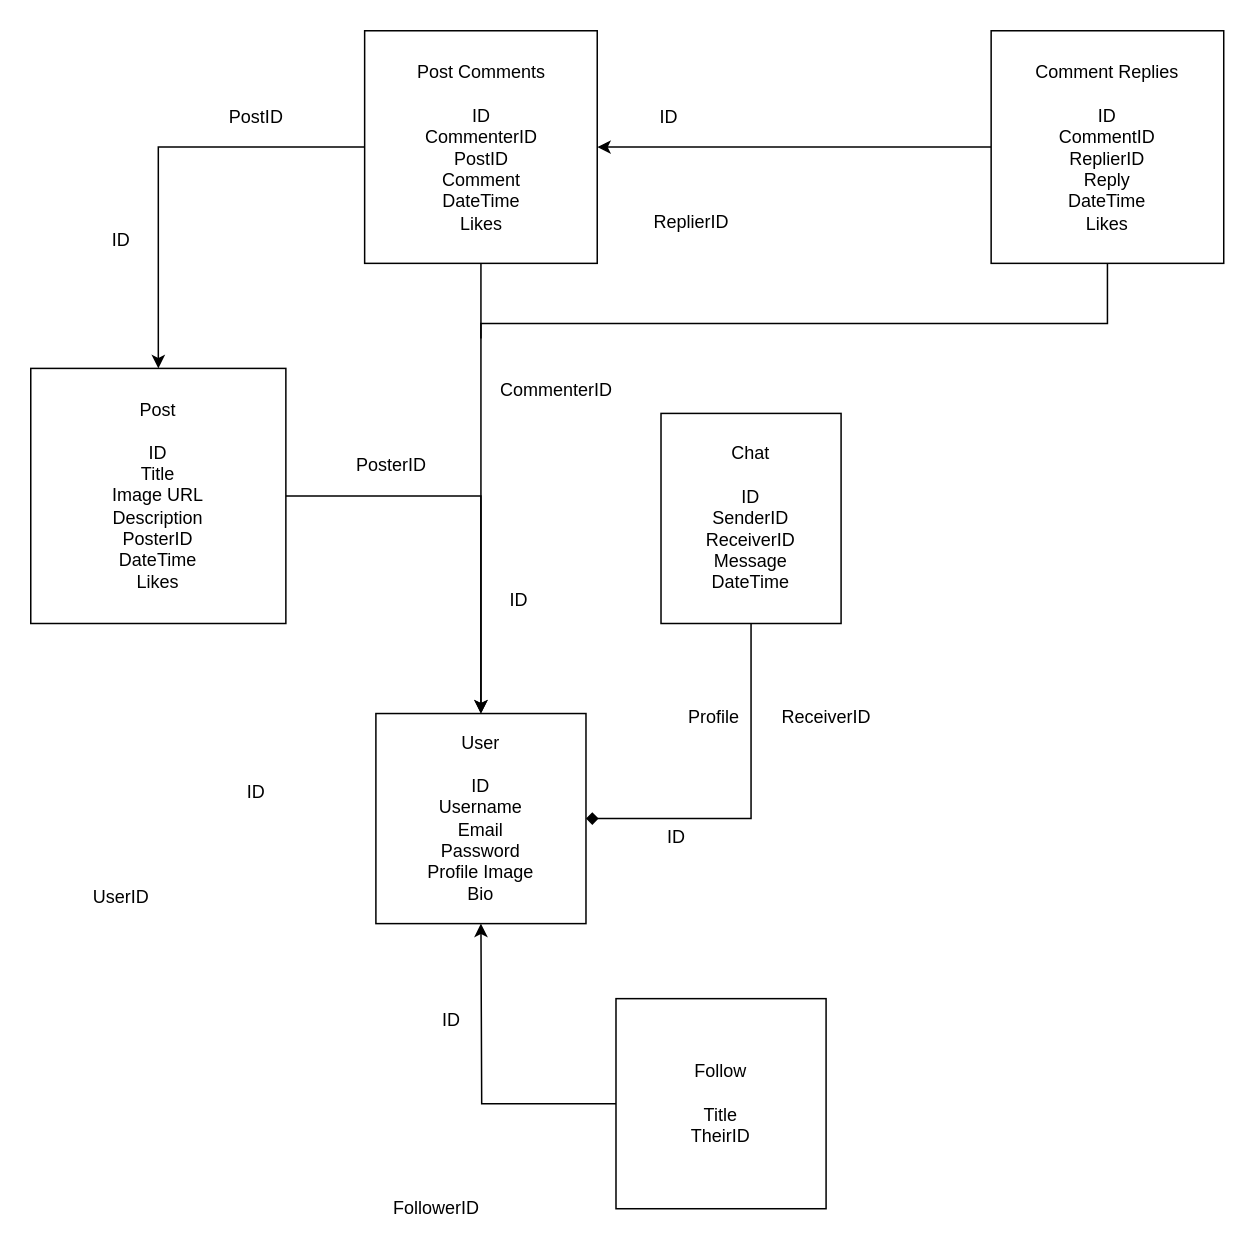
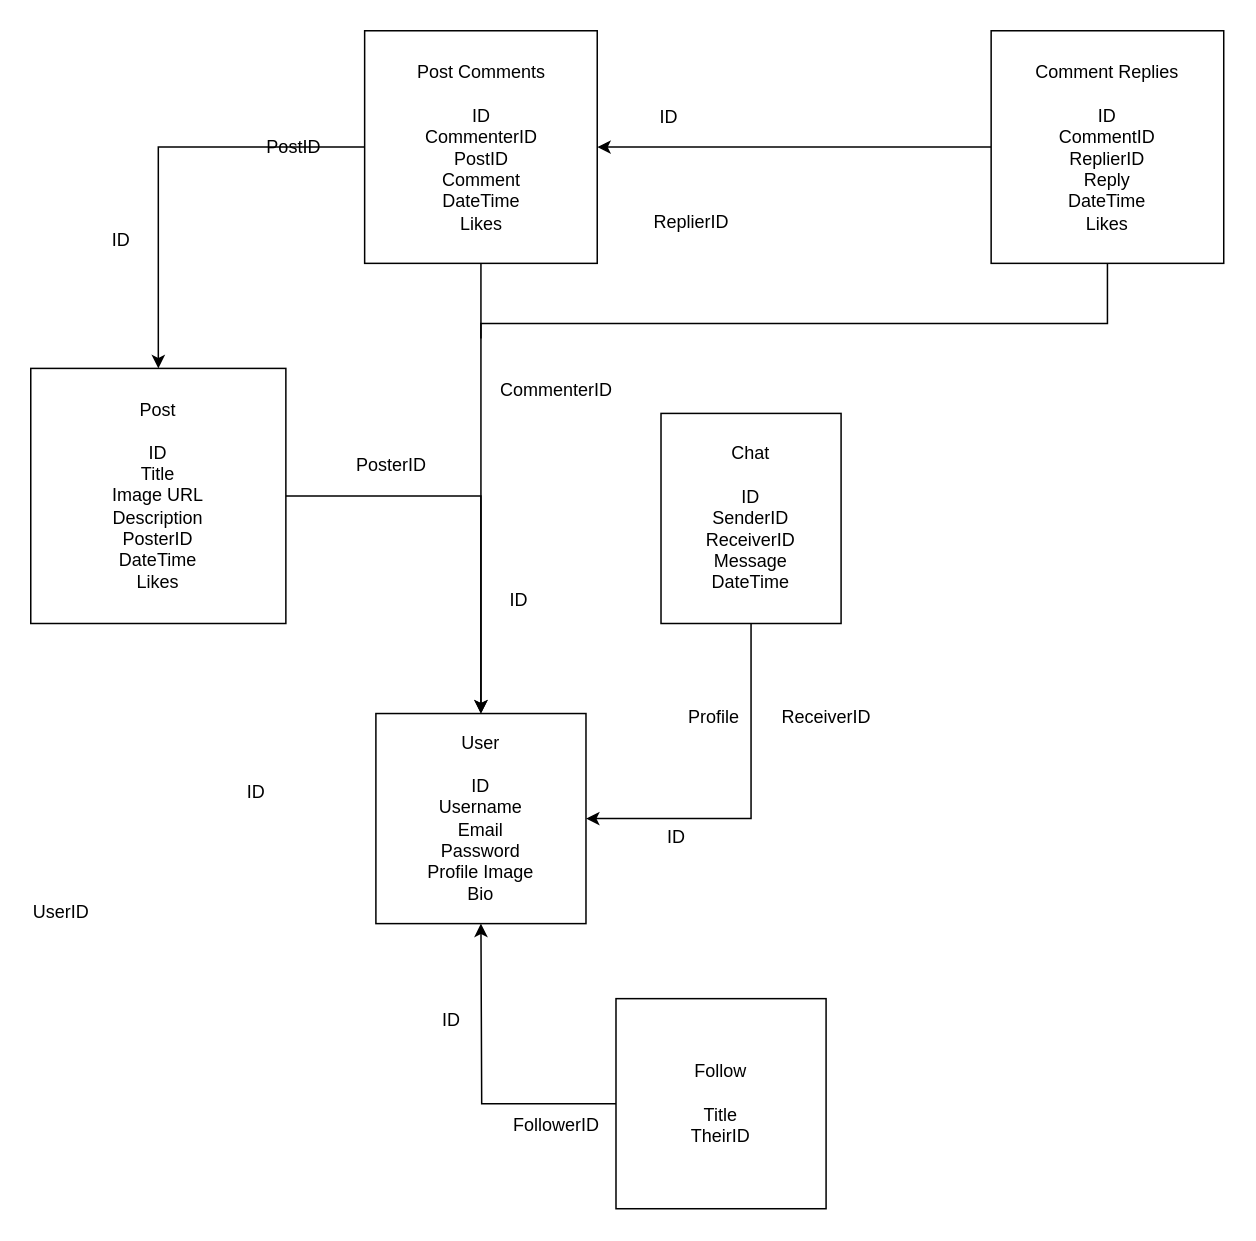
node "PostID": moved (256, 118) -> (293, 148)
edge "Chat ID SenderID ReceiverID Message DateTime" -> "User ID Username Email Password Profile Image Bio": arrowhead diamond -> classic
node "UserID": moved (121, 898) -> (61, 913)
node "FollowerID": moved (436, 1208) -> (556, 1126)
